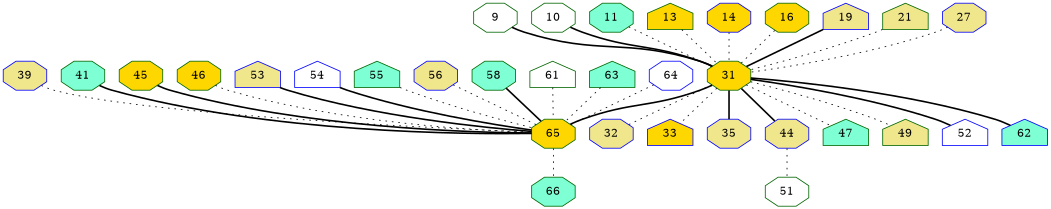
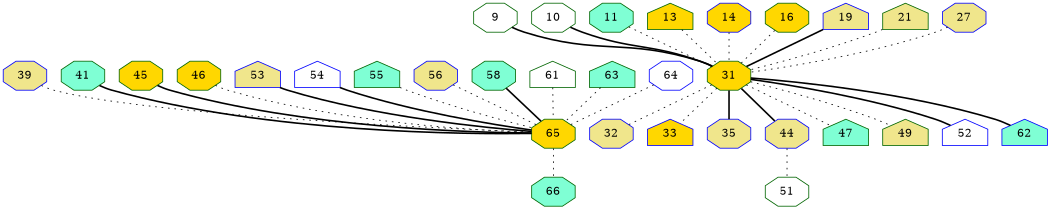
edge "31" -- "65": removed
